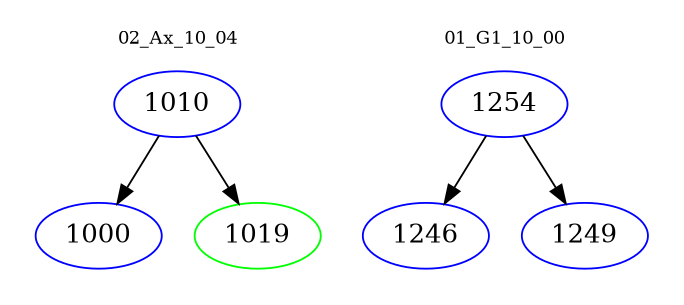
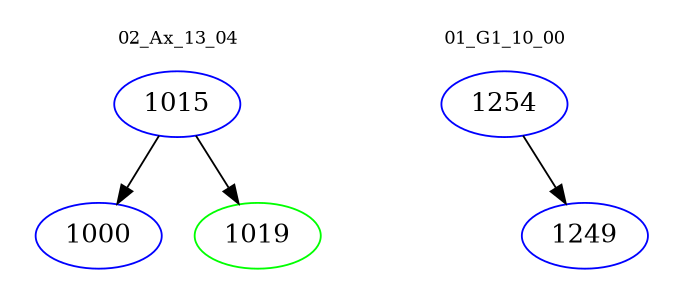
cluster "02_Ax_10_04": label "02_Ax_10_04" -> "02_Ax_13_04"
node "1010": label "1010" -> "1015"
node "1246": removed
